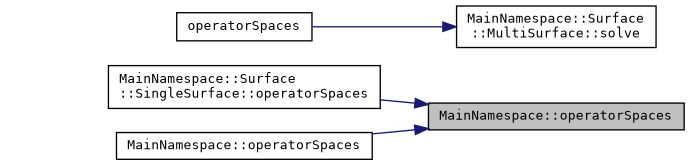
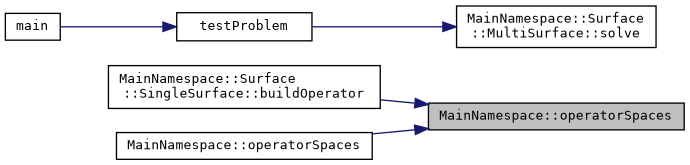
node "main": added
node "operatorSpaces": label "operatorSpaces" -> "testProblem"
node "MainNamespace::Surface ::SingleSurface::operatorSpaces": label "MainNamespace::Surface ::SingleSurface::operatorSpaces" -> "MainNamespace::Surface ::SingleSurface::buildOperator"
